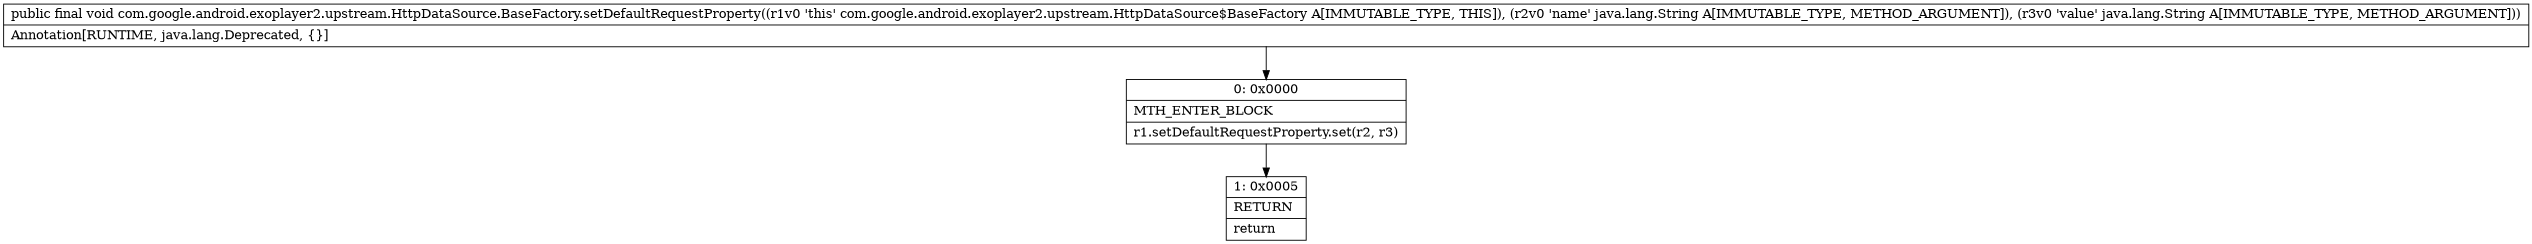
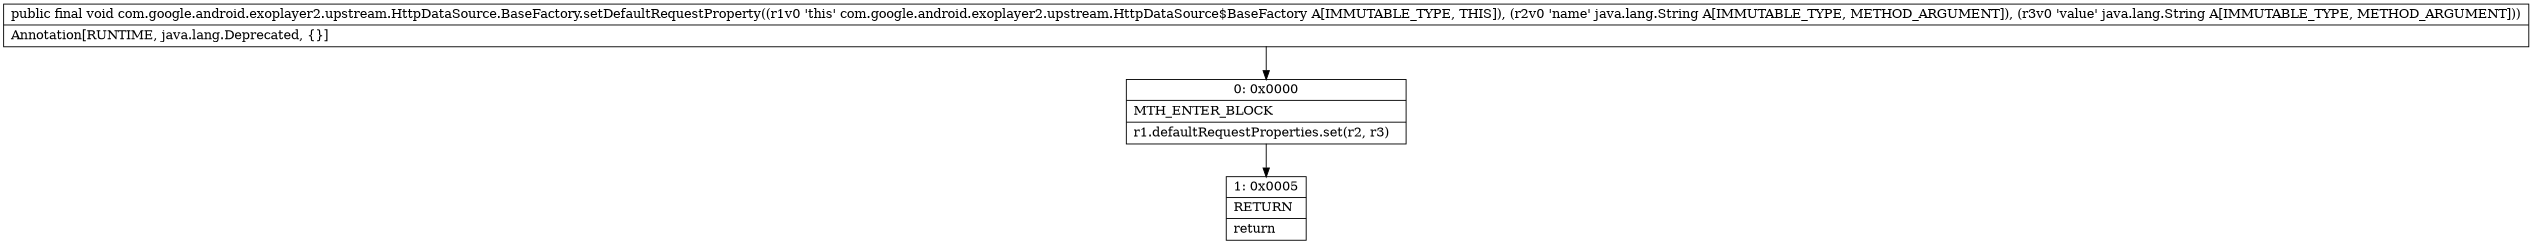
node "0: 0x0000": text "r1.setDefaultRequestProperty.set(r2, r3)" -> "r1.defaultRequestProperties.set(r2, r3)"
